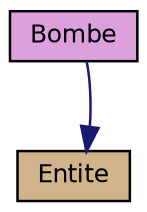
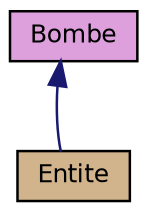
edge "Bombe" -> "Entite": reversed
